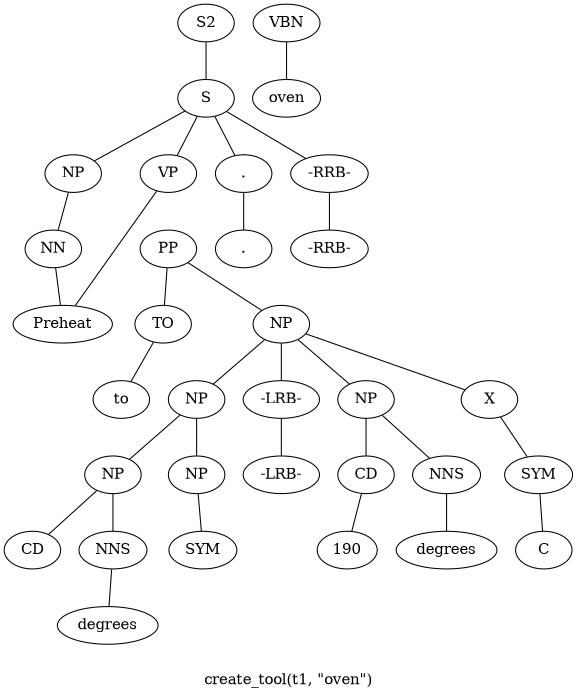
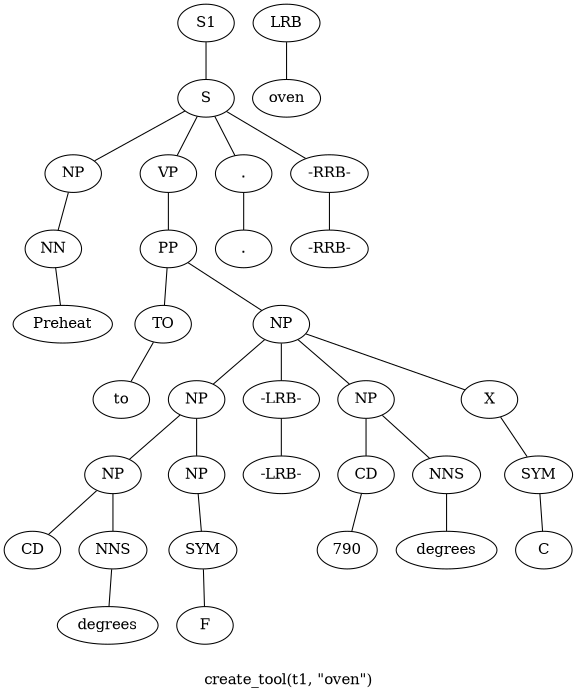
node "S2": label "S2" -> "S1"
node "VBN": label "VBN" -> "LRB"
edge "VP" -- "Preheat": now "VP" -- "PP"
node "190": label "190" -> "790"
node "F": added
